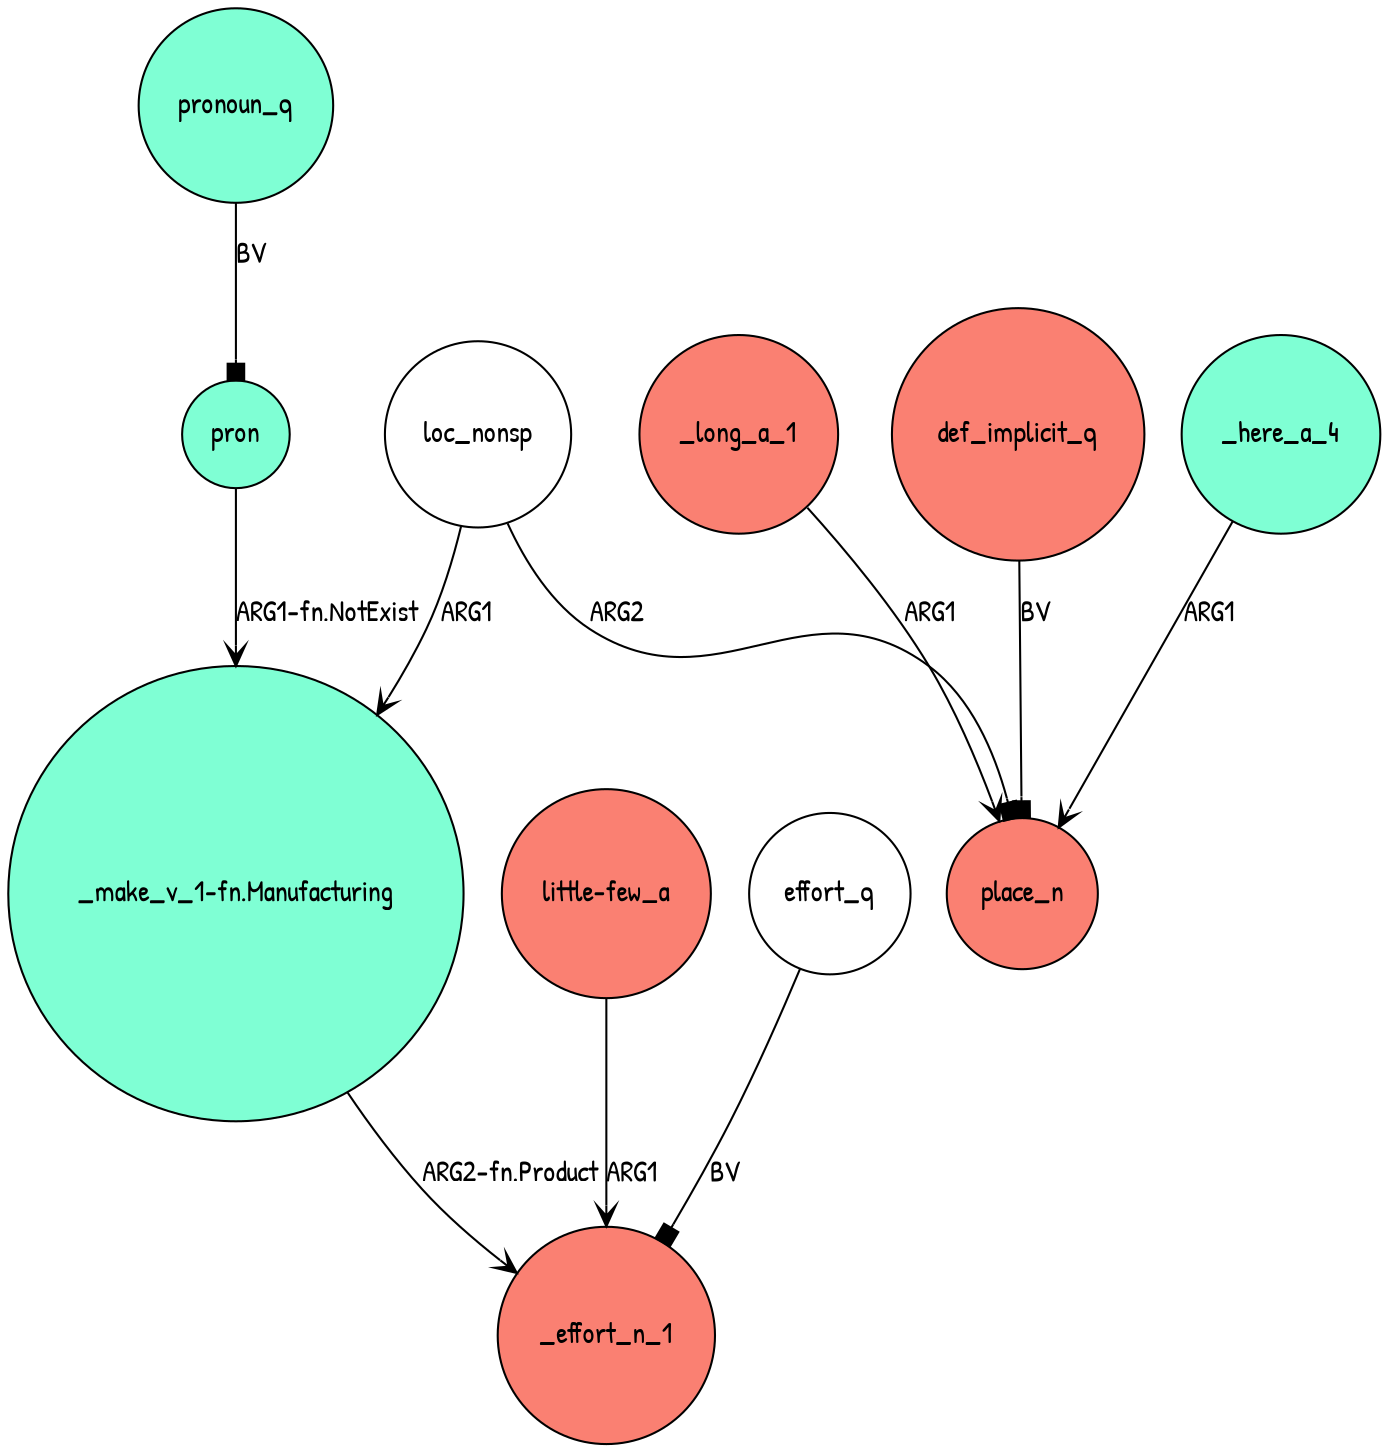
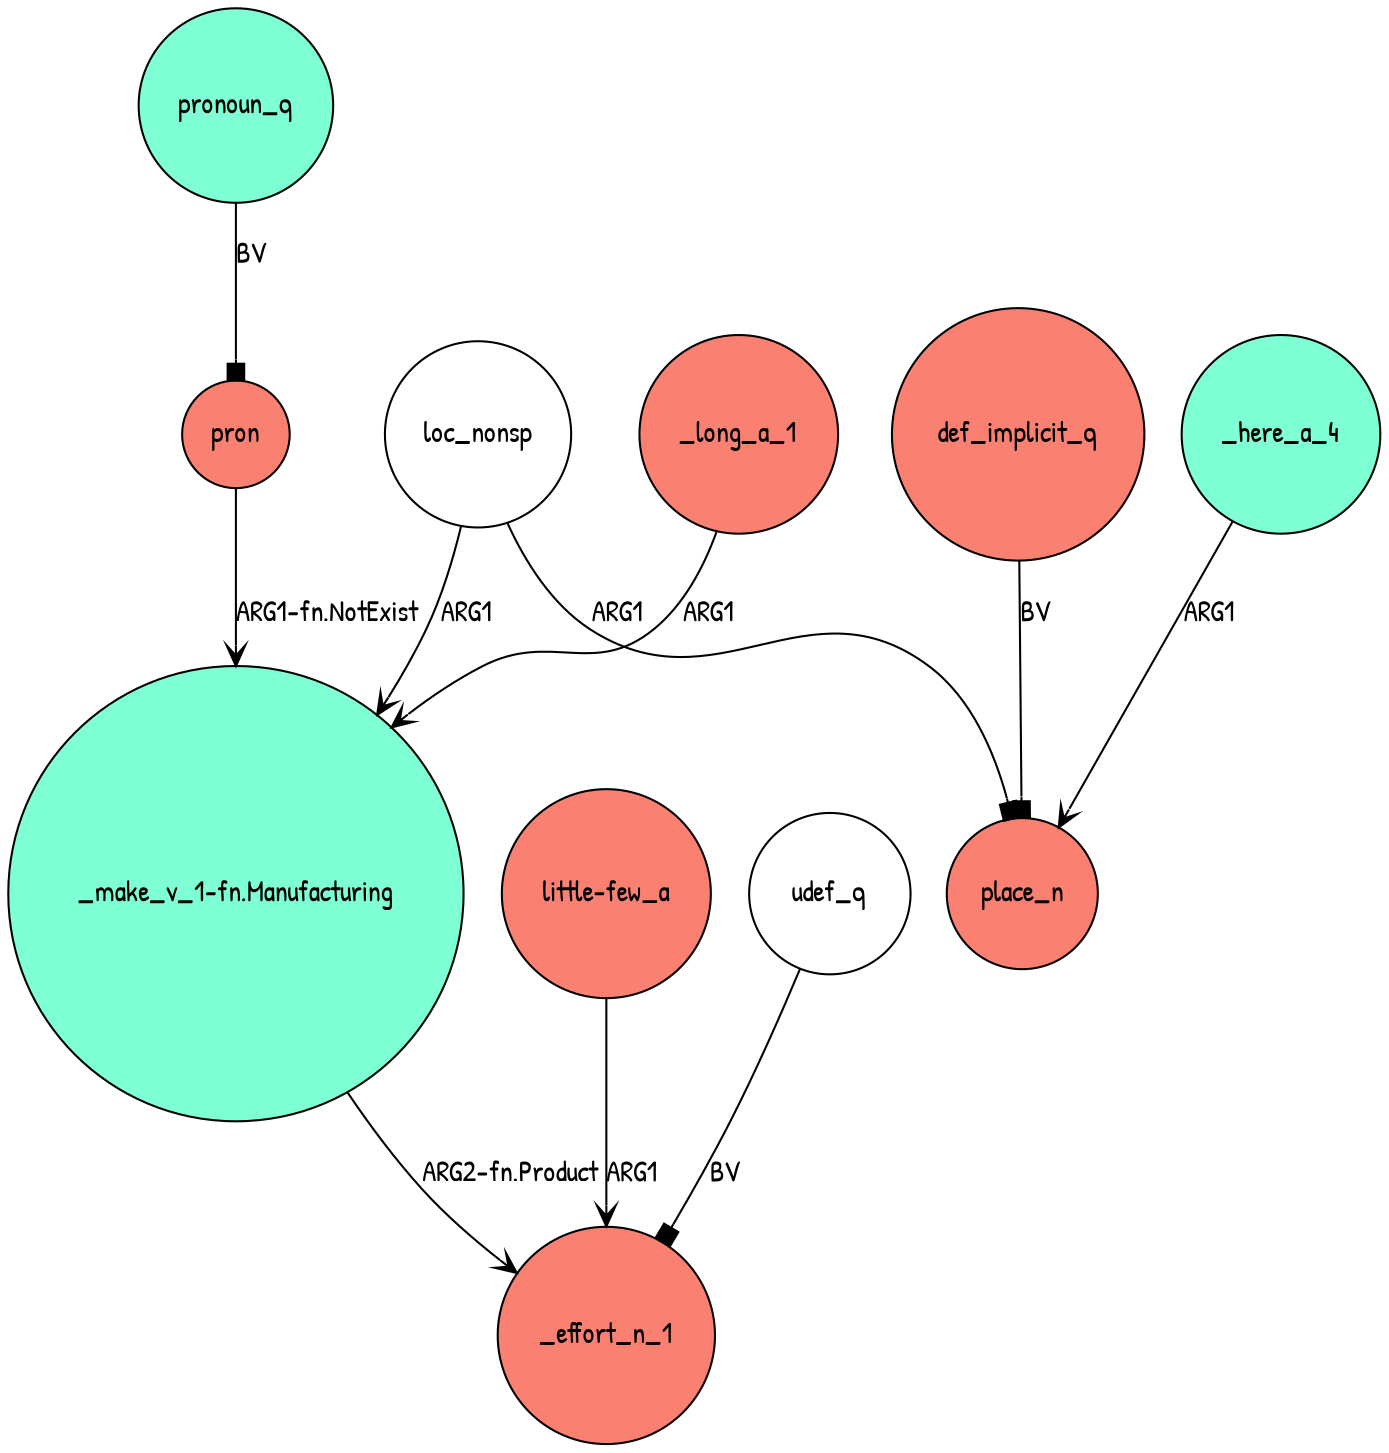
node "pron": fillcolor aquamarine -> salmon
edge "loc_nonsp" -> "place_n": label "ARG2" -> "ARG1"
edge "_long_a_1" -> "place_n": now "_long_a_1" -> "_make_v_1-fn.Manufacturing"
node "effort_q": label "effort_q" -> "udef_q"
